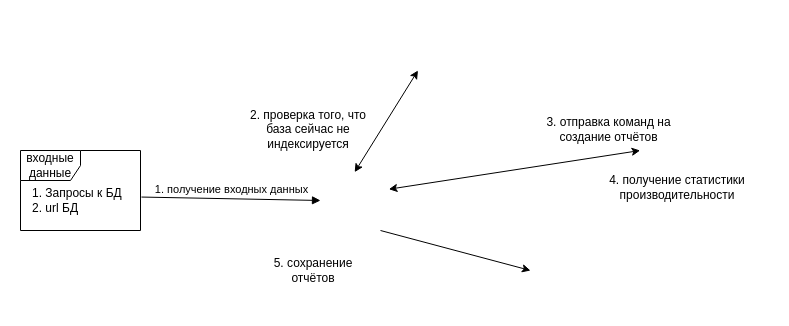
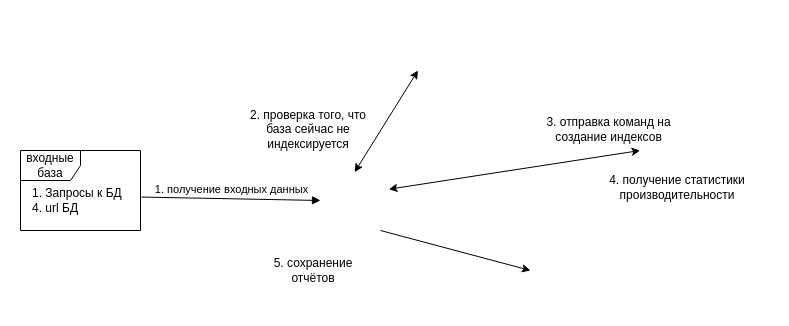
node "3. отправка команд на создание отчётов": label "3. отправка команд на создание отчётов" -> "3. отправка команд на создание индексов"
node "входные данные": label "входные данные" -> "входные база"
node "1. Запросы к БД 2. url БД": label "1. Запросы к БД 2. url БД" -> "1. Запросы к БД 4. url БД"
